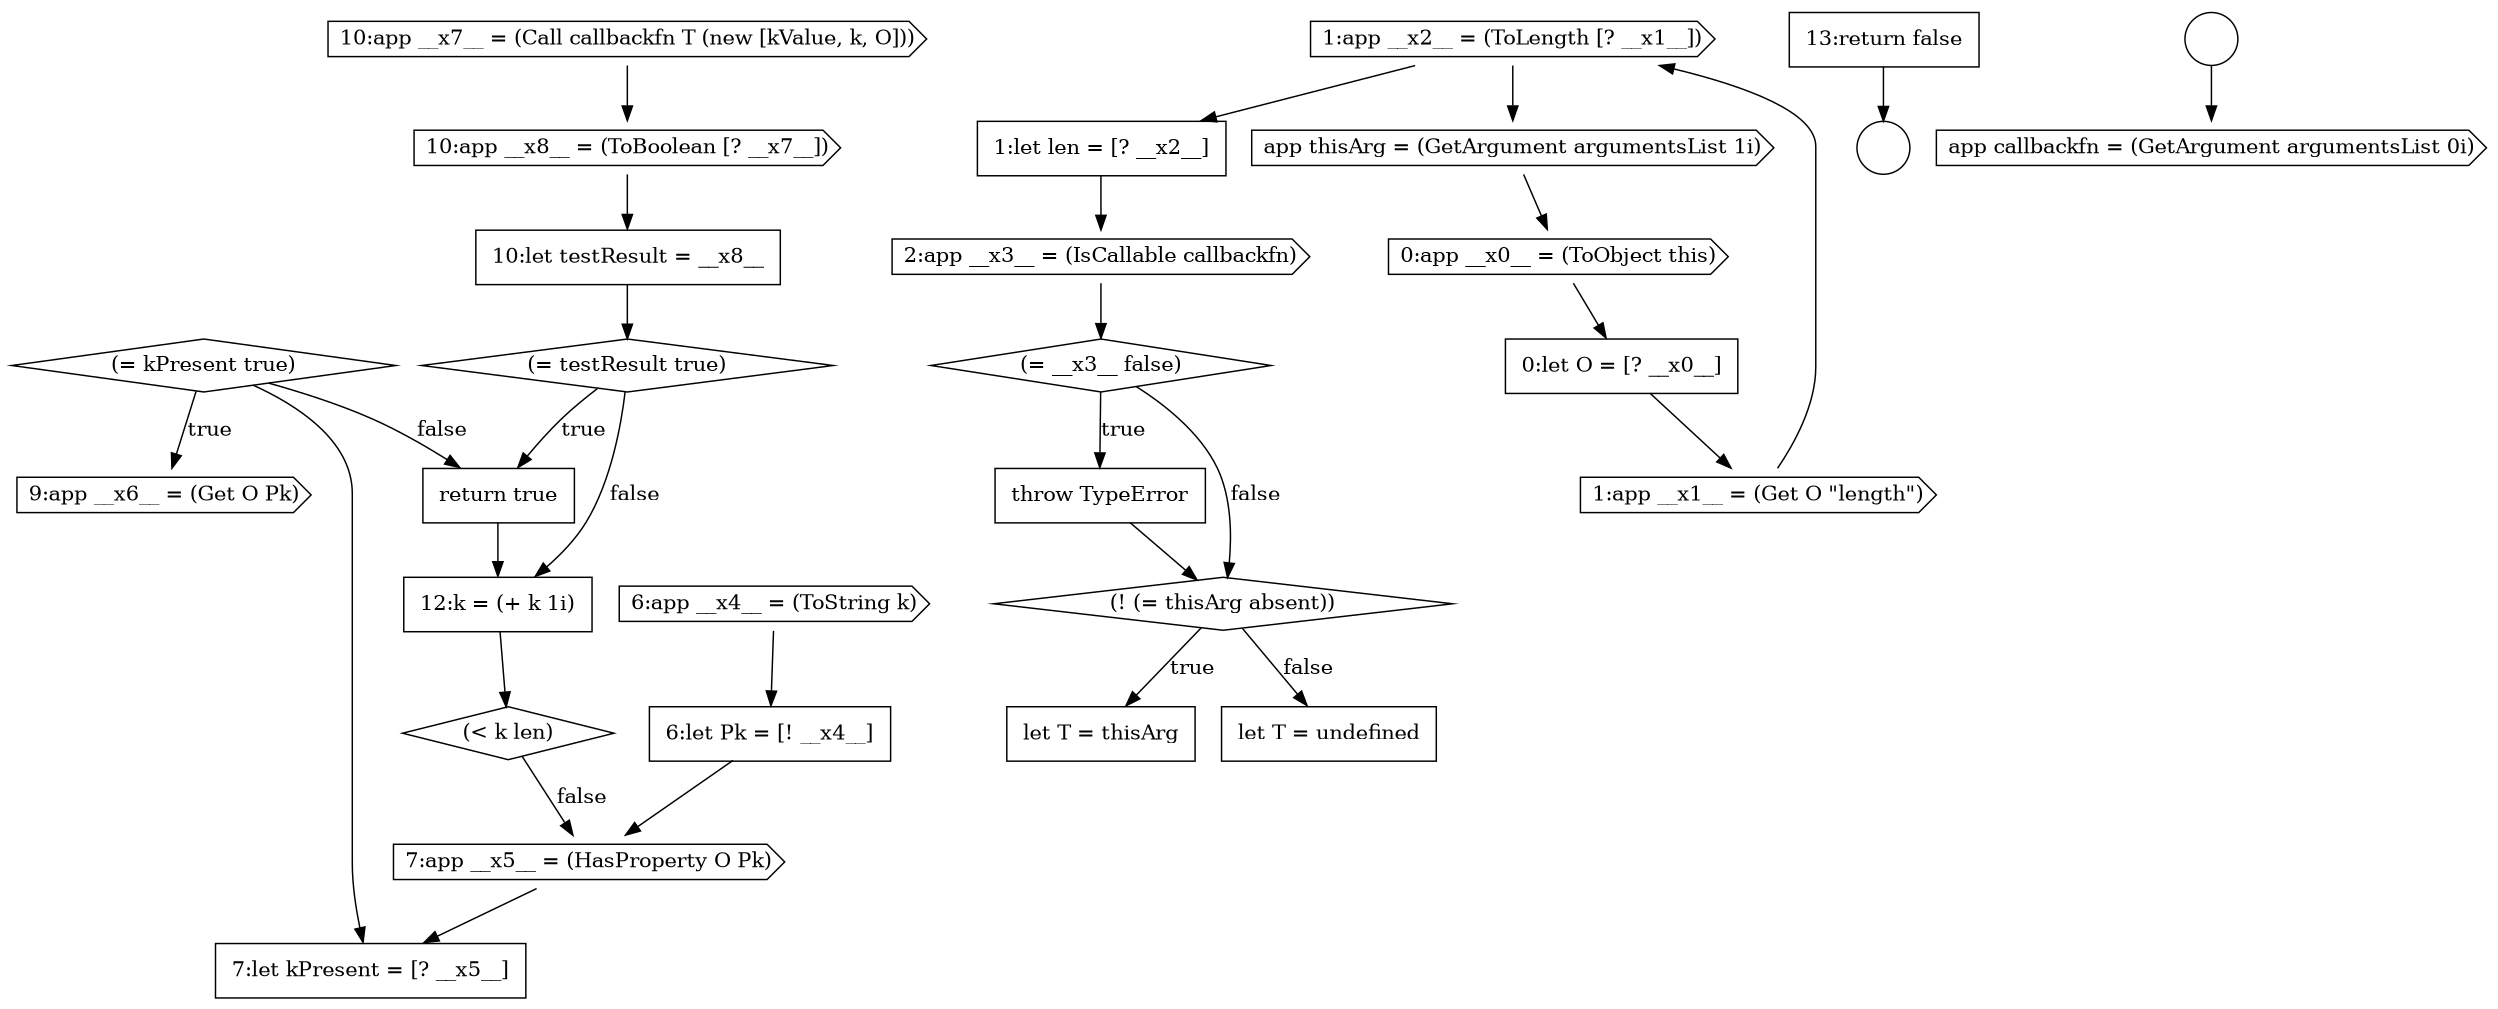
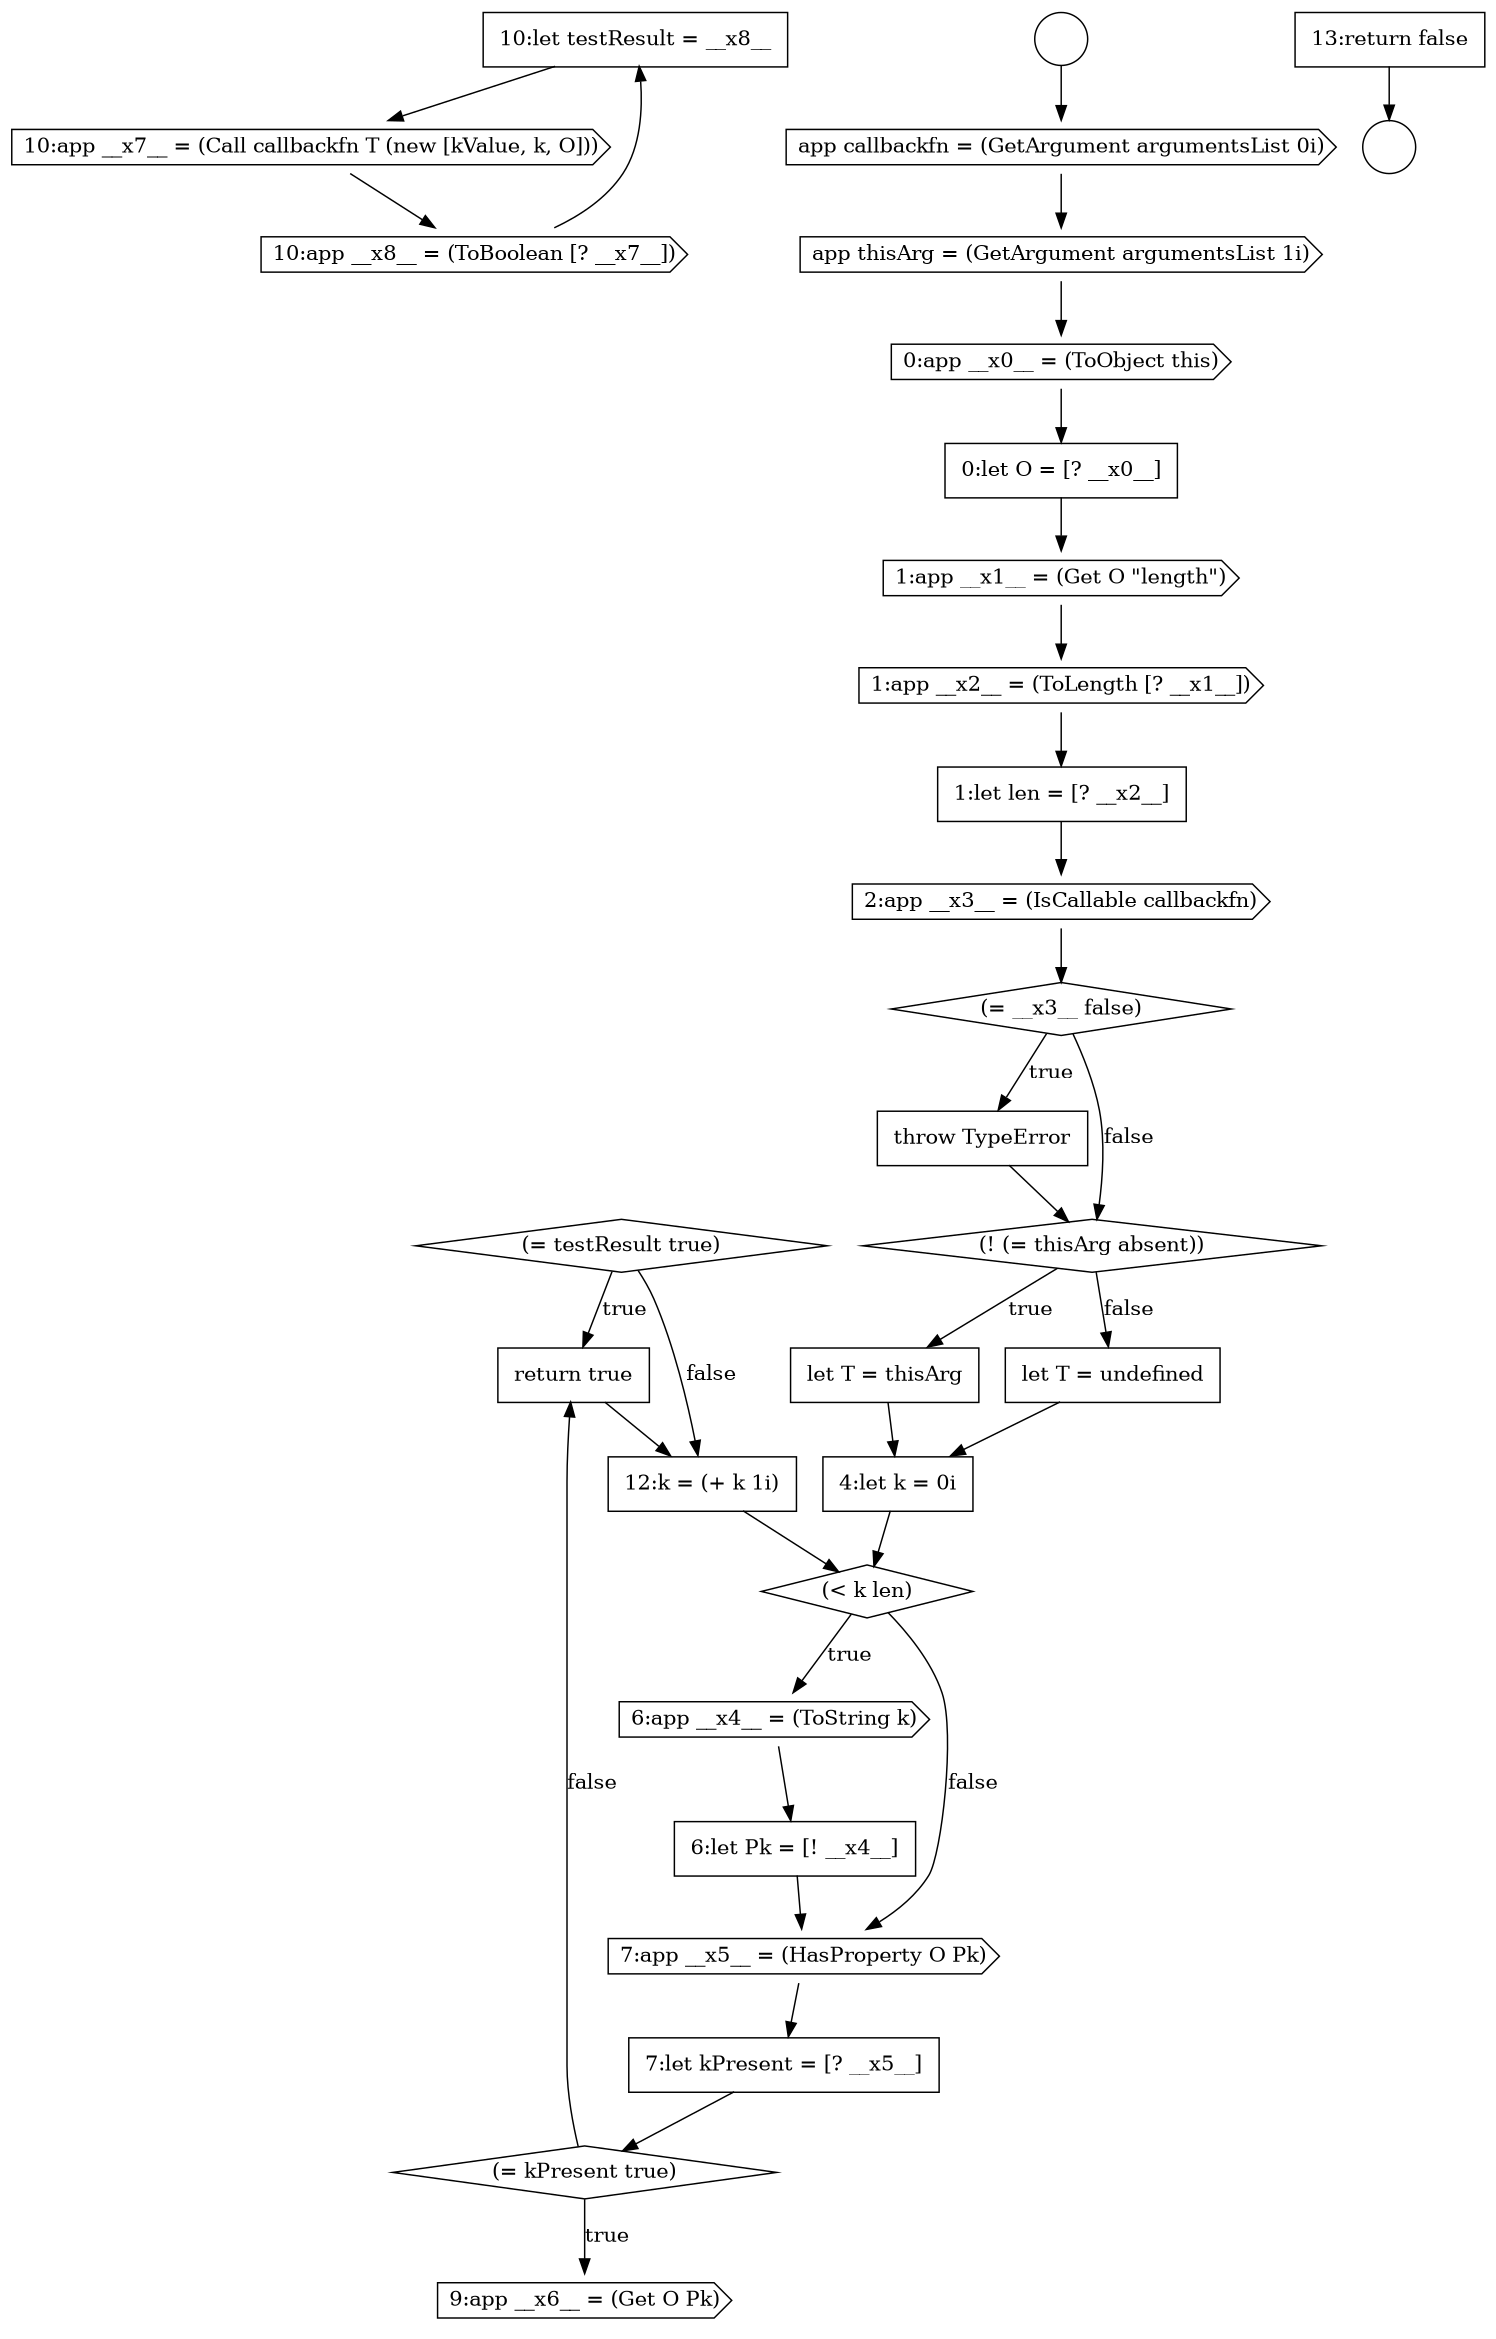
edge "1:app __x2__ = (ToLength [? __x1__])" -> "app thisArg = (GetArgument argumentsList 1i)": now "app callbackfn = (GetArgument argumentsList 0i)" -> "app thisArg = (GetArgument argumentsList 1i)"
edge "10:let testResult = __x8__" -> "(= testResult true)": now "10:let testResult = __x8__" -> "10:app __x7__ = (Call callbackfn T (new [kValue, k, O]))"
edge "(= kPresent true)" -> "7:let kPresent = [? __x5__]": reversed
node "4:let k = 0i": added
edge "(< k len)" -> "6:app __x4__ = (ToString k)": added, label "true"
